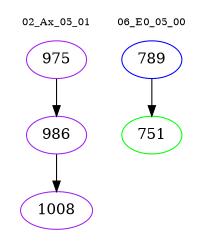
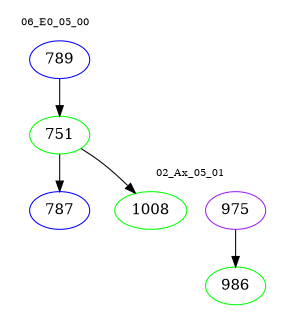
node "986": color purple -> green
edge "986" -> "1008": now "751" -> "1008"
node "1008": color purple -> green
node "787": added
